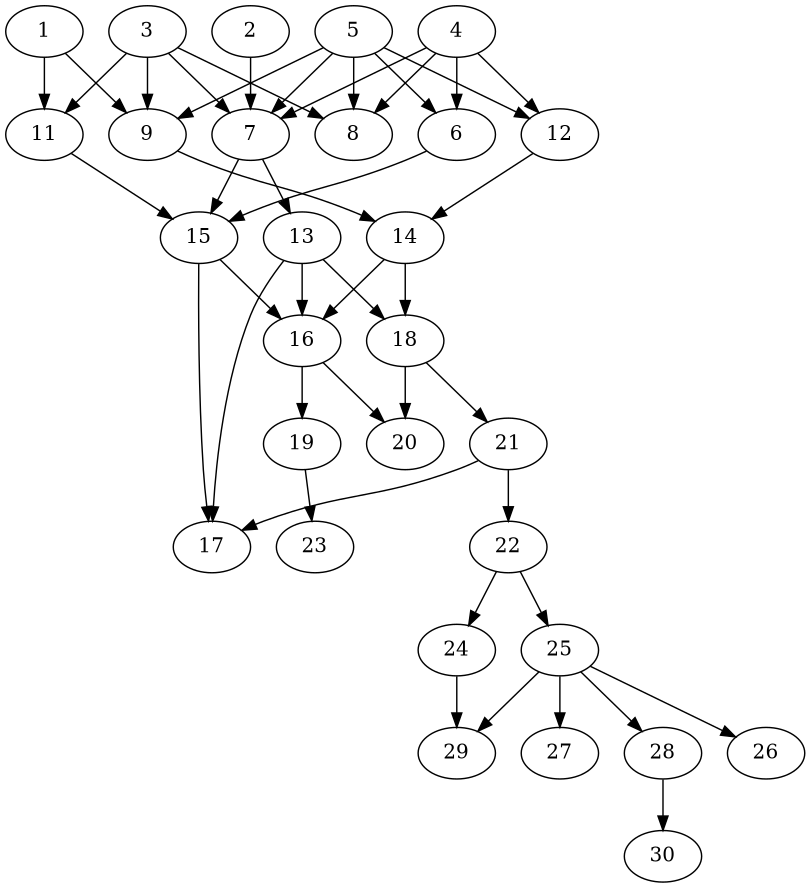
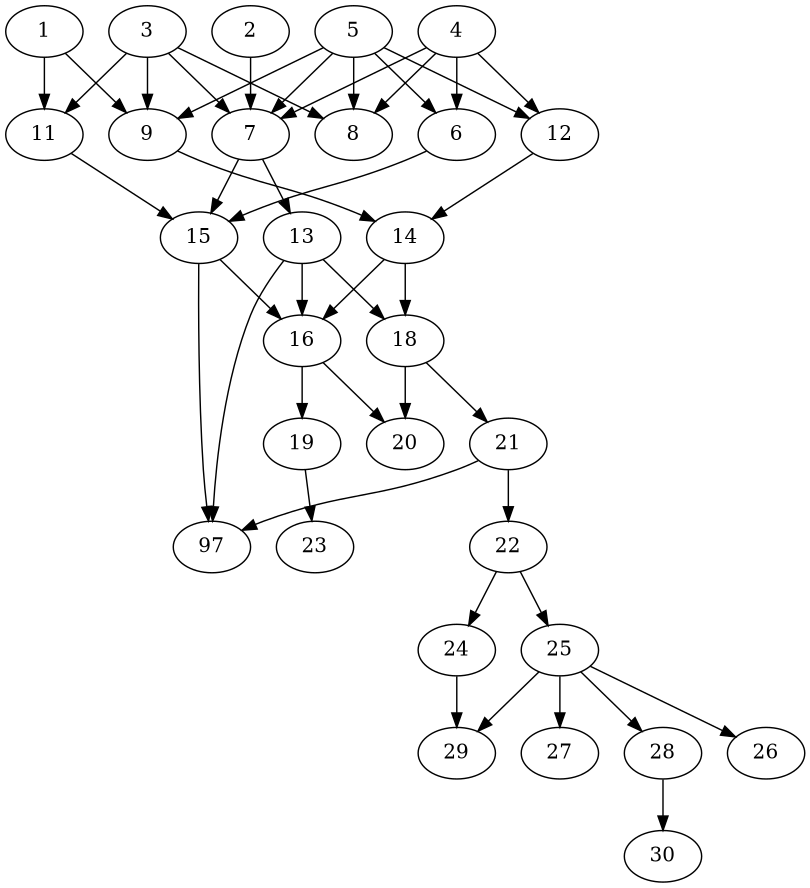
node "17": label "17" -> "97"
